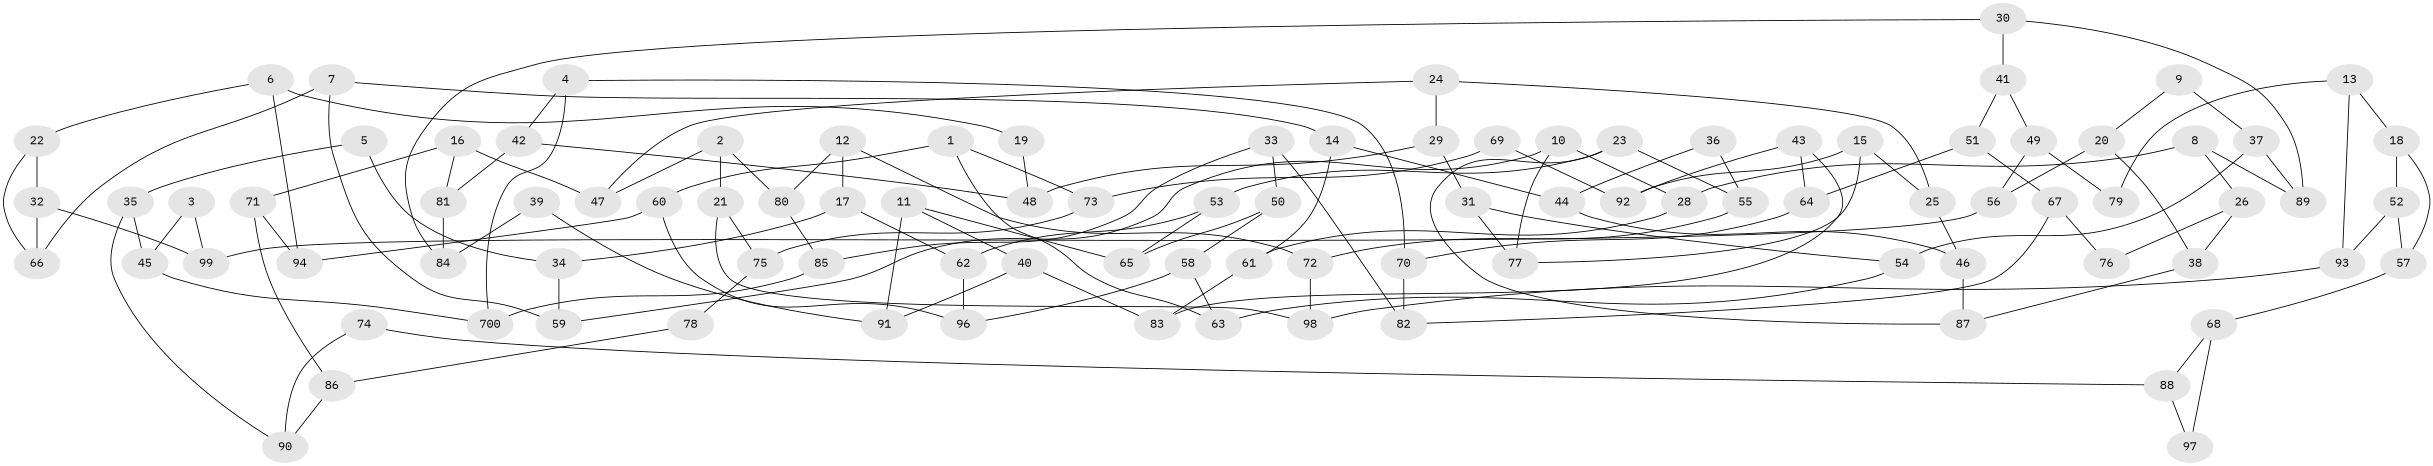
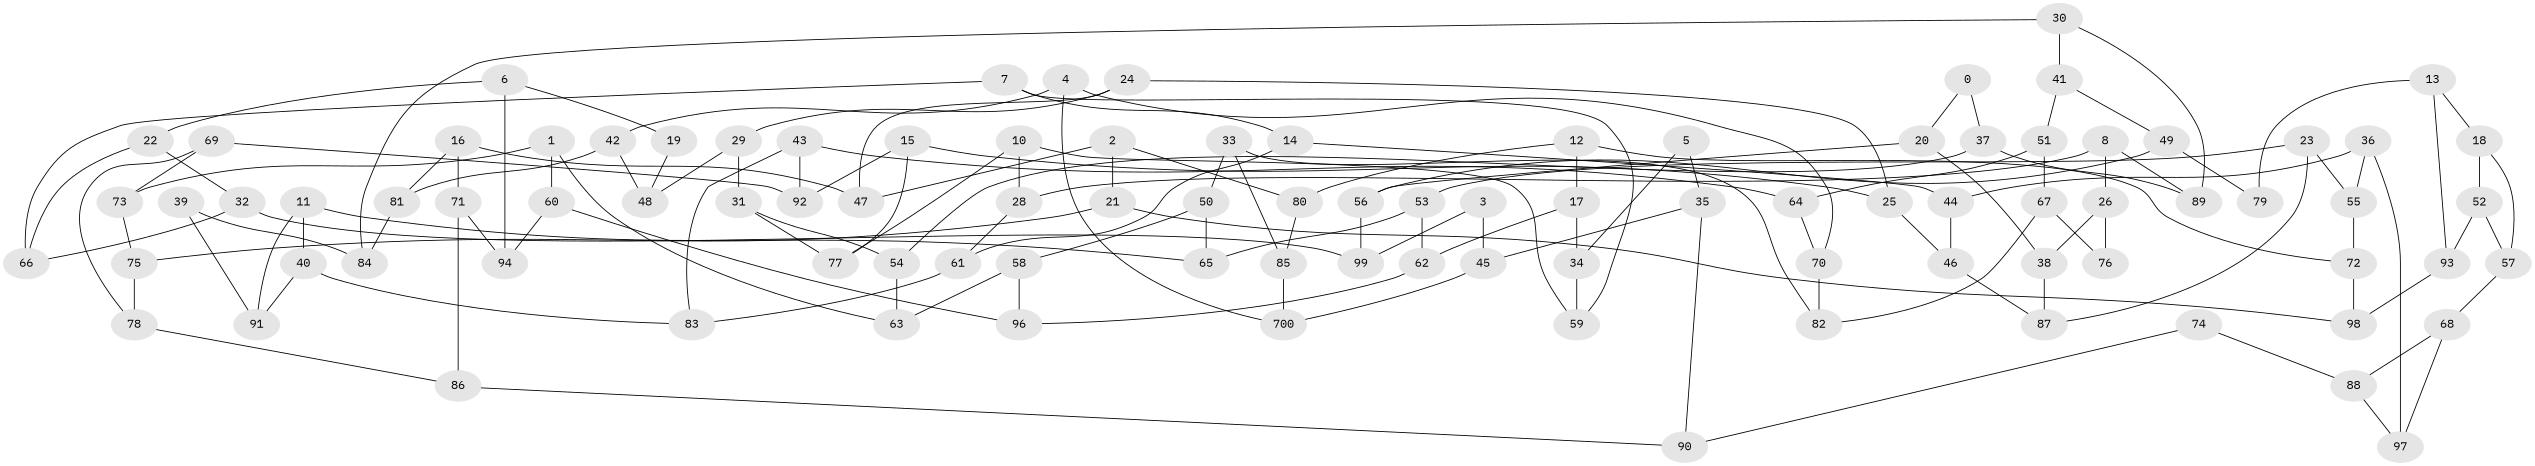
node "9": label "9" -> "0"
edge "69" -- "78": added
edge "36" -- "97": added
